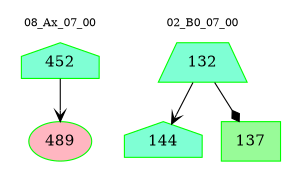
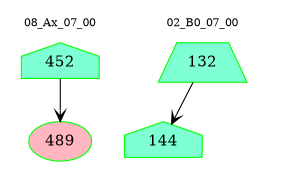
node "137": removed
